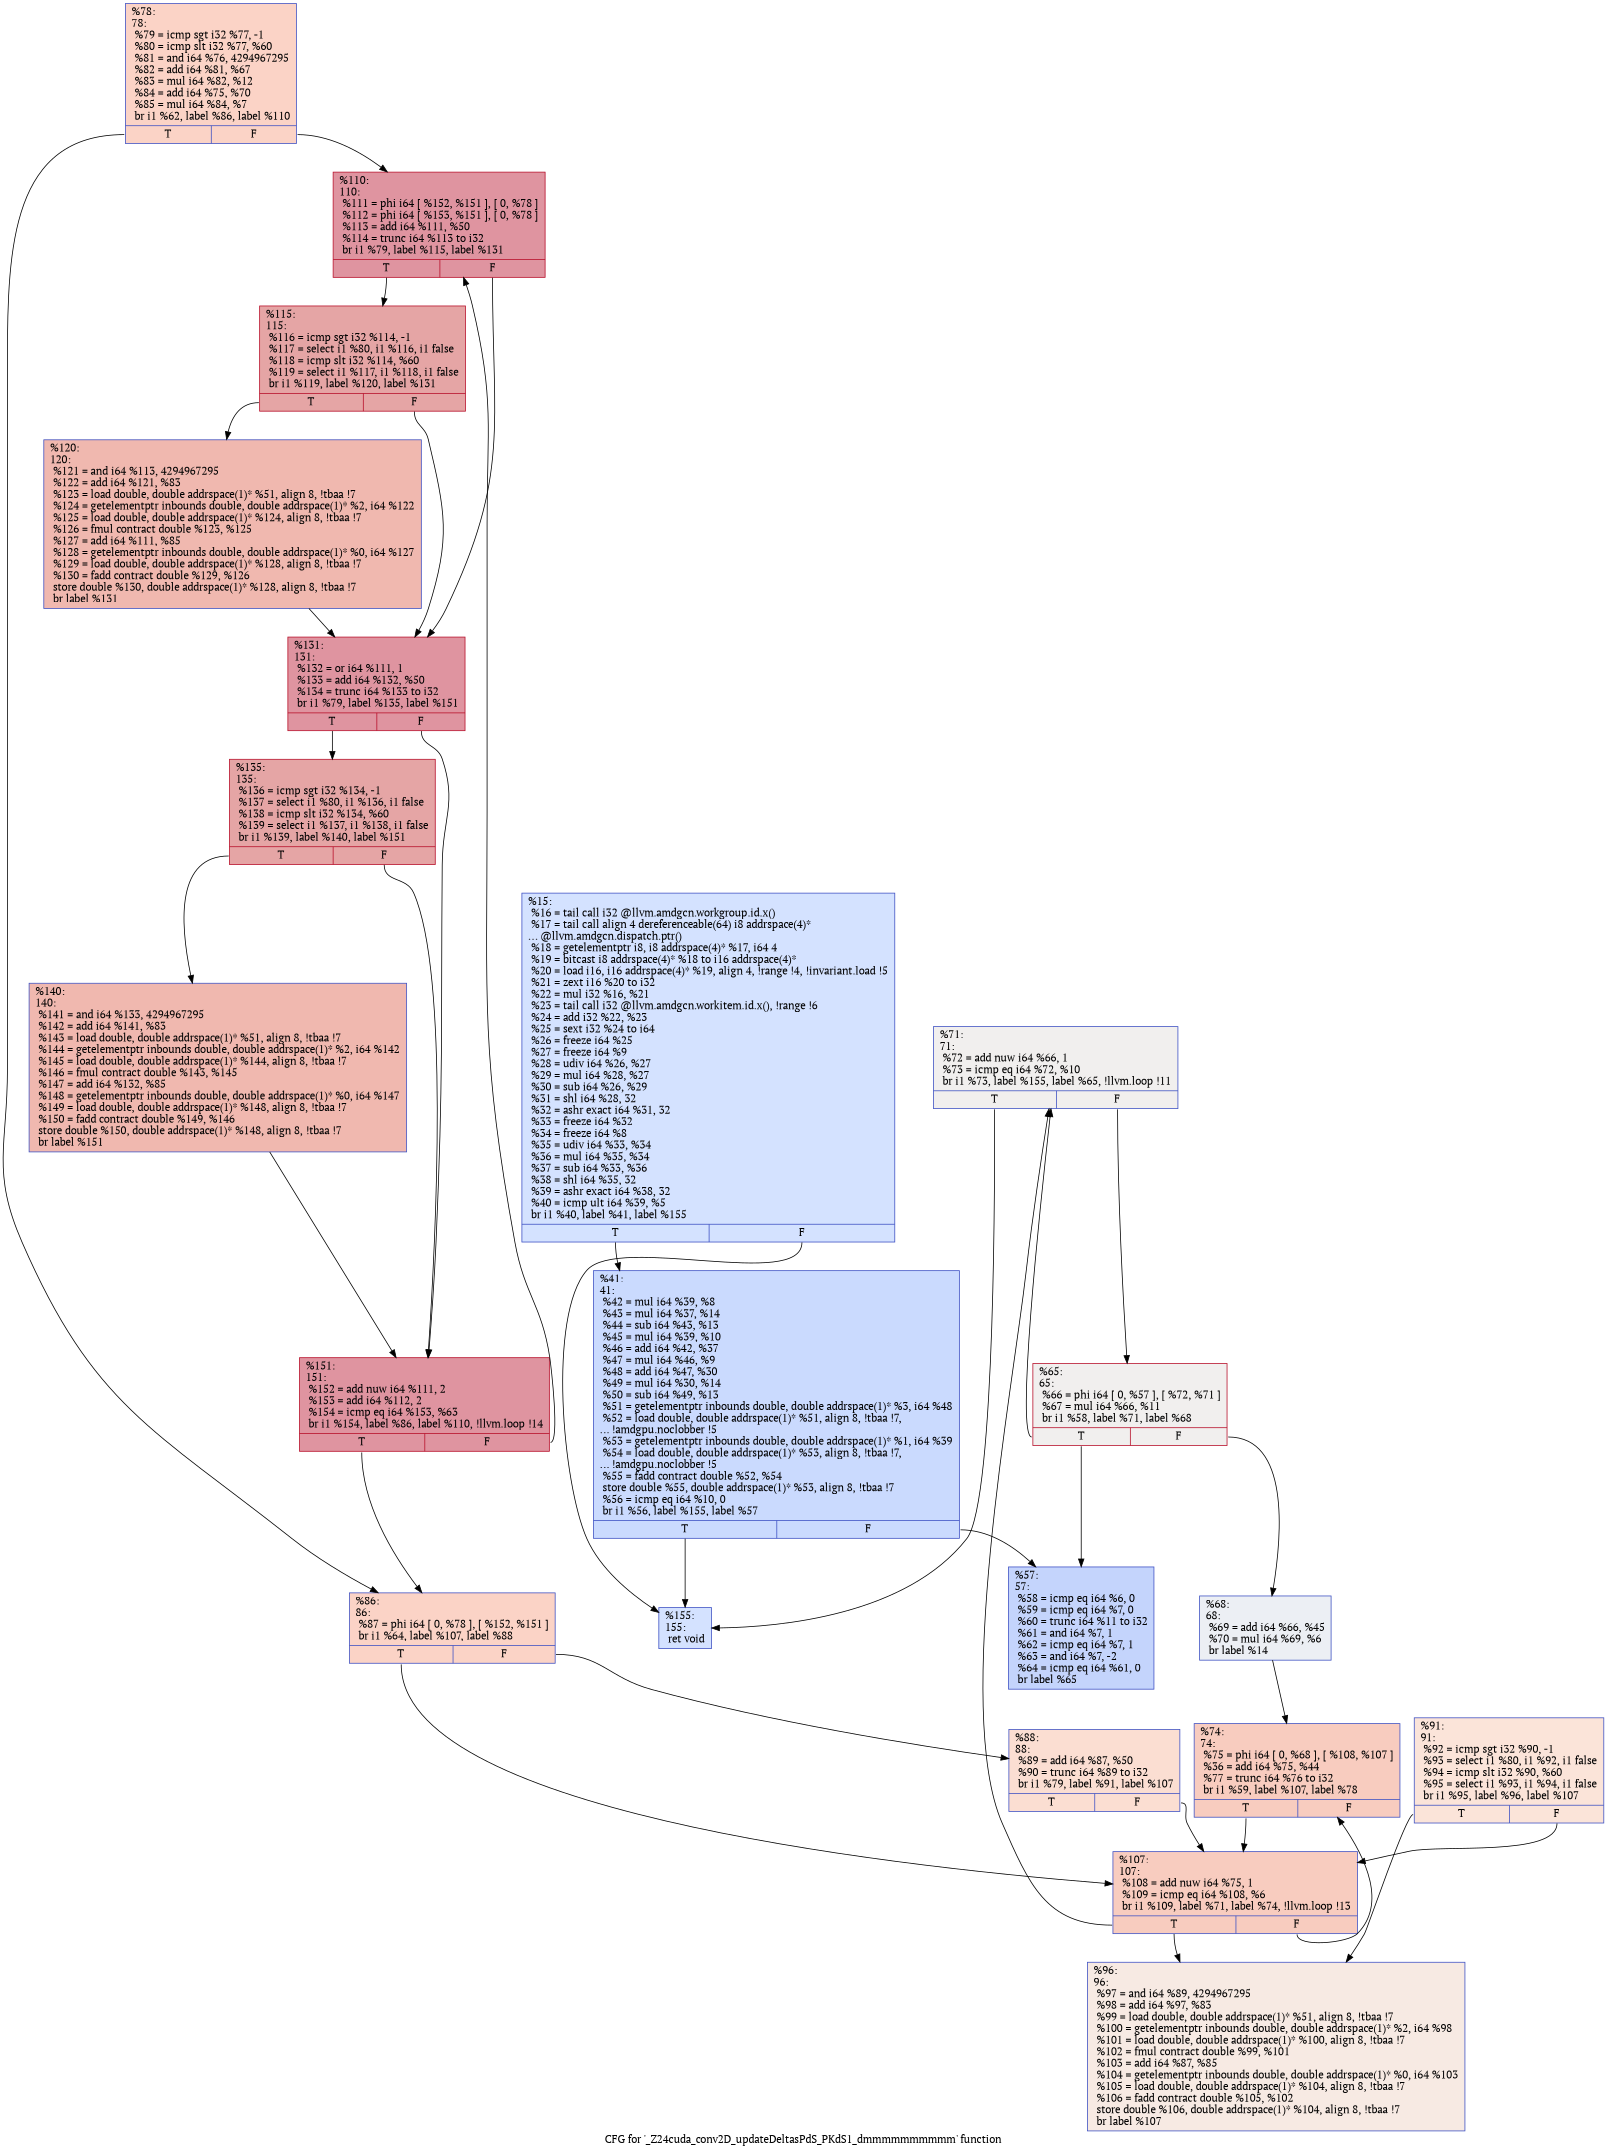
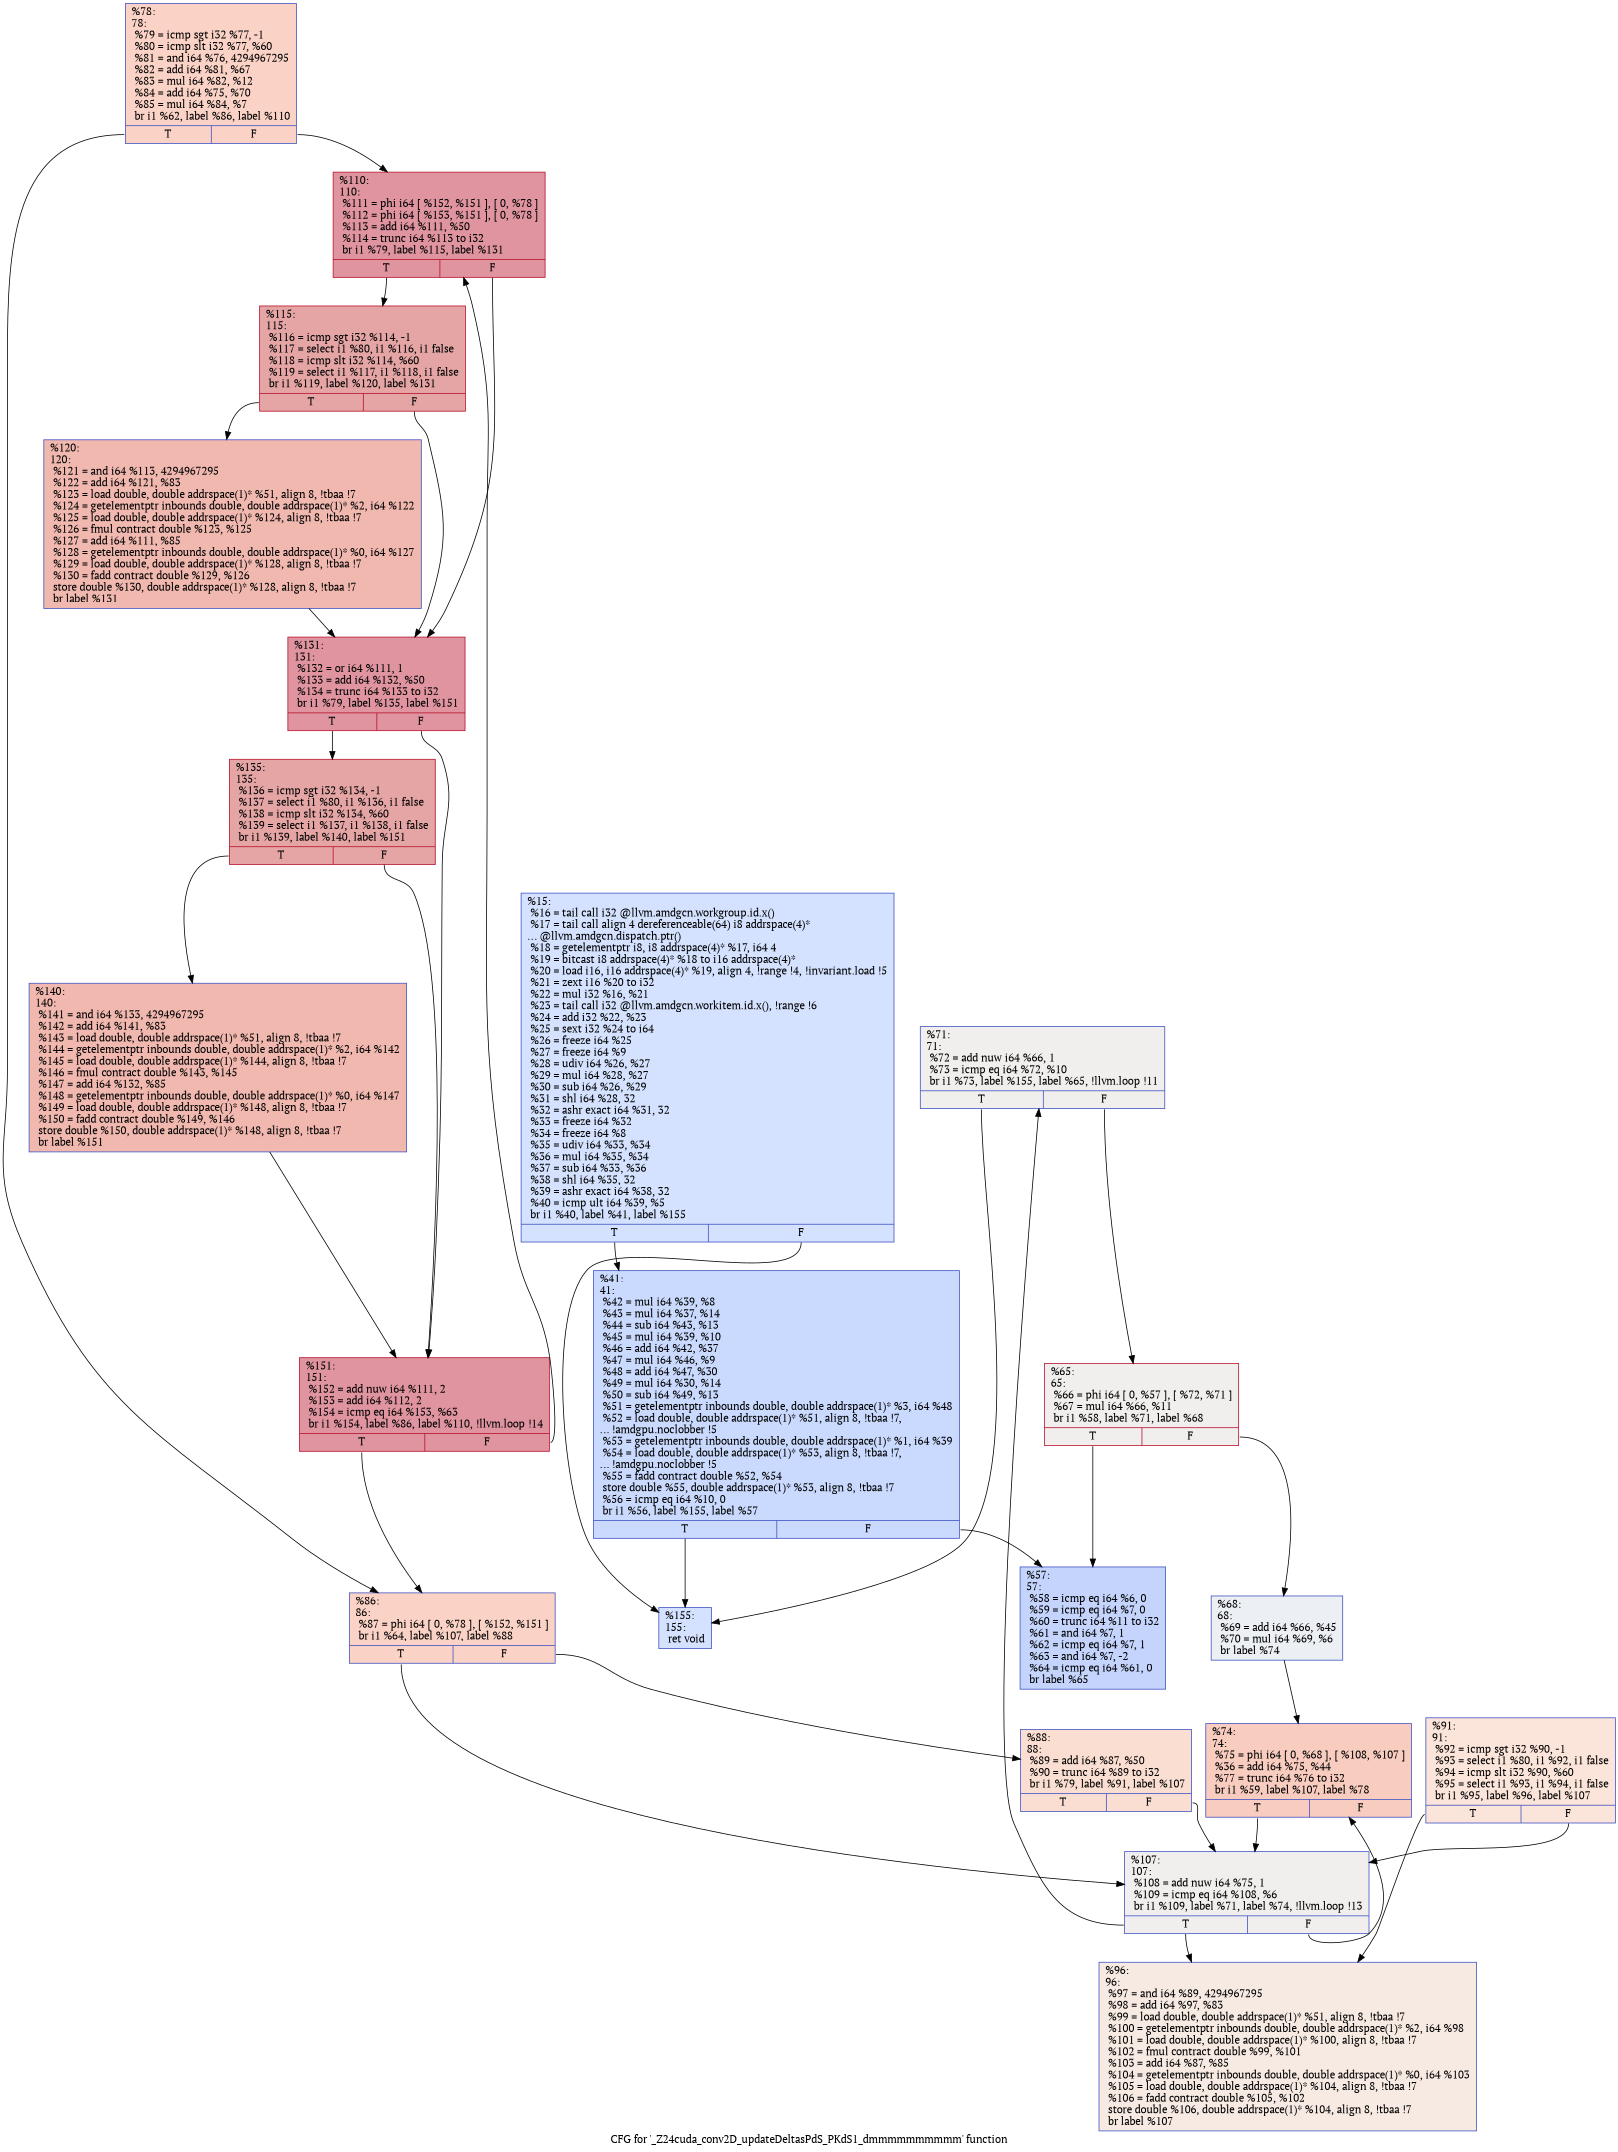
edge "%65:" -> "%71:": removed
node "%68:": text "br label %14" -> "br label %74"
node "%107:": fillcolor #f08b6e70 -> #e0dbd870
